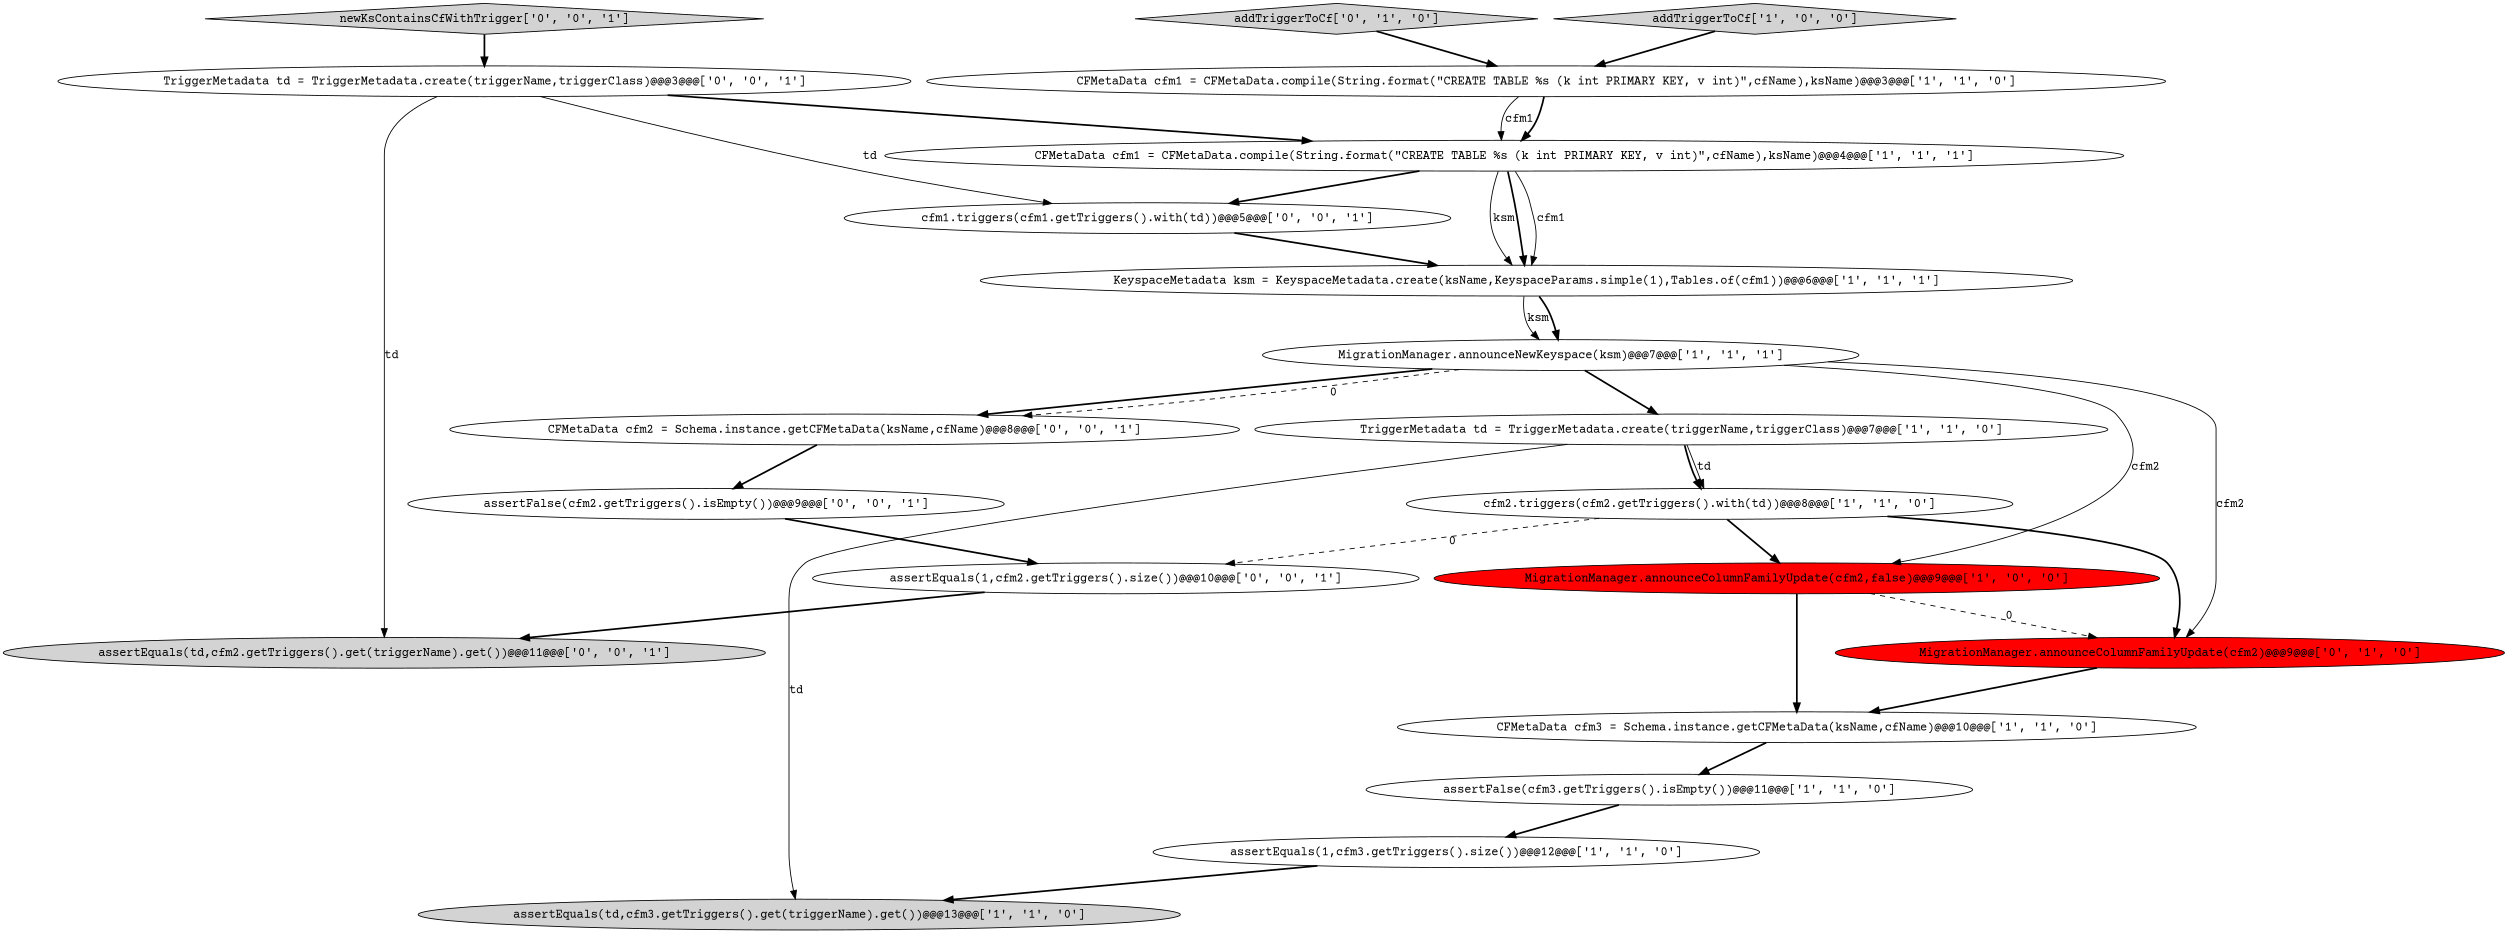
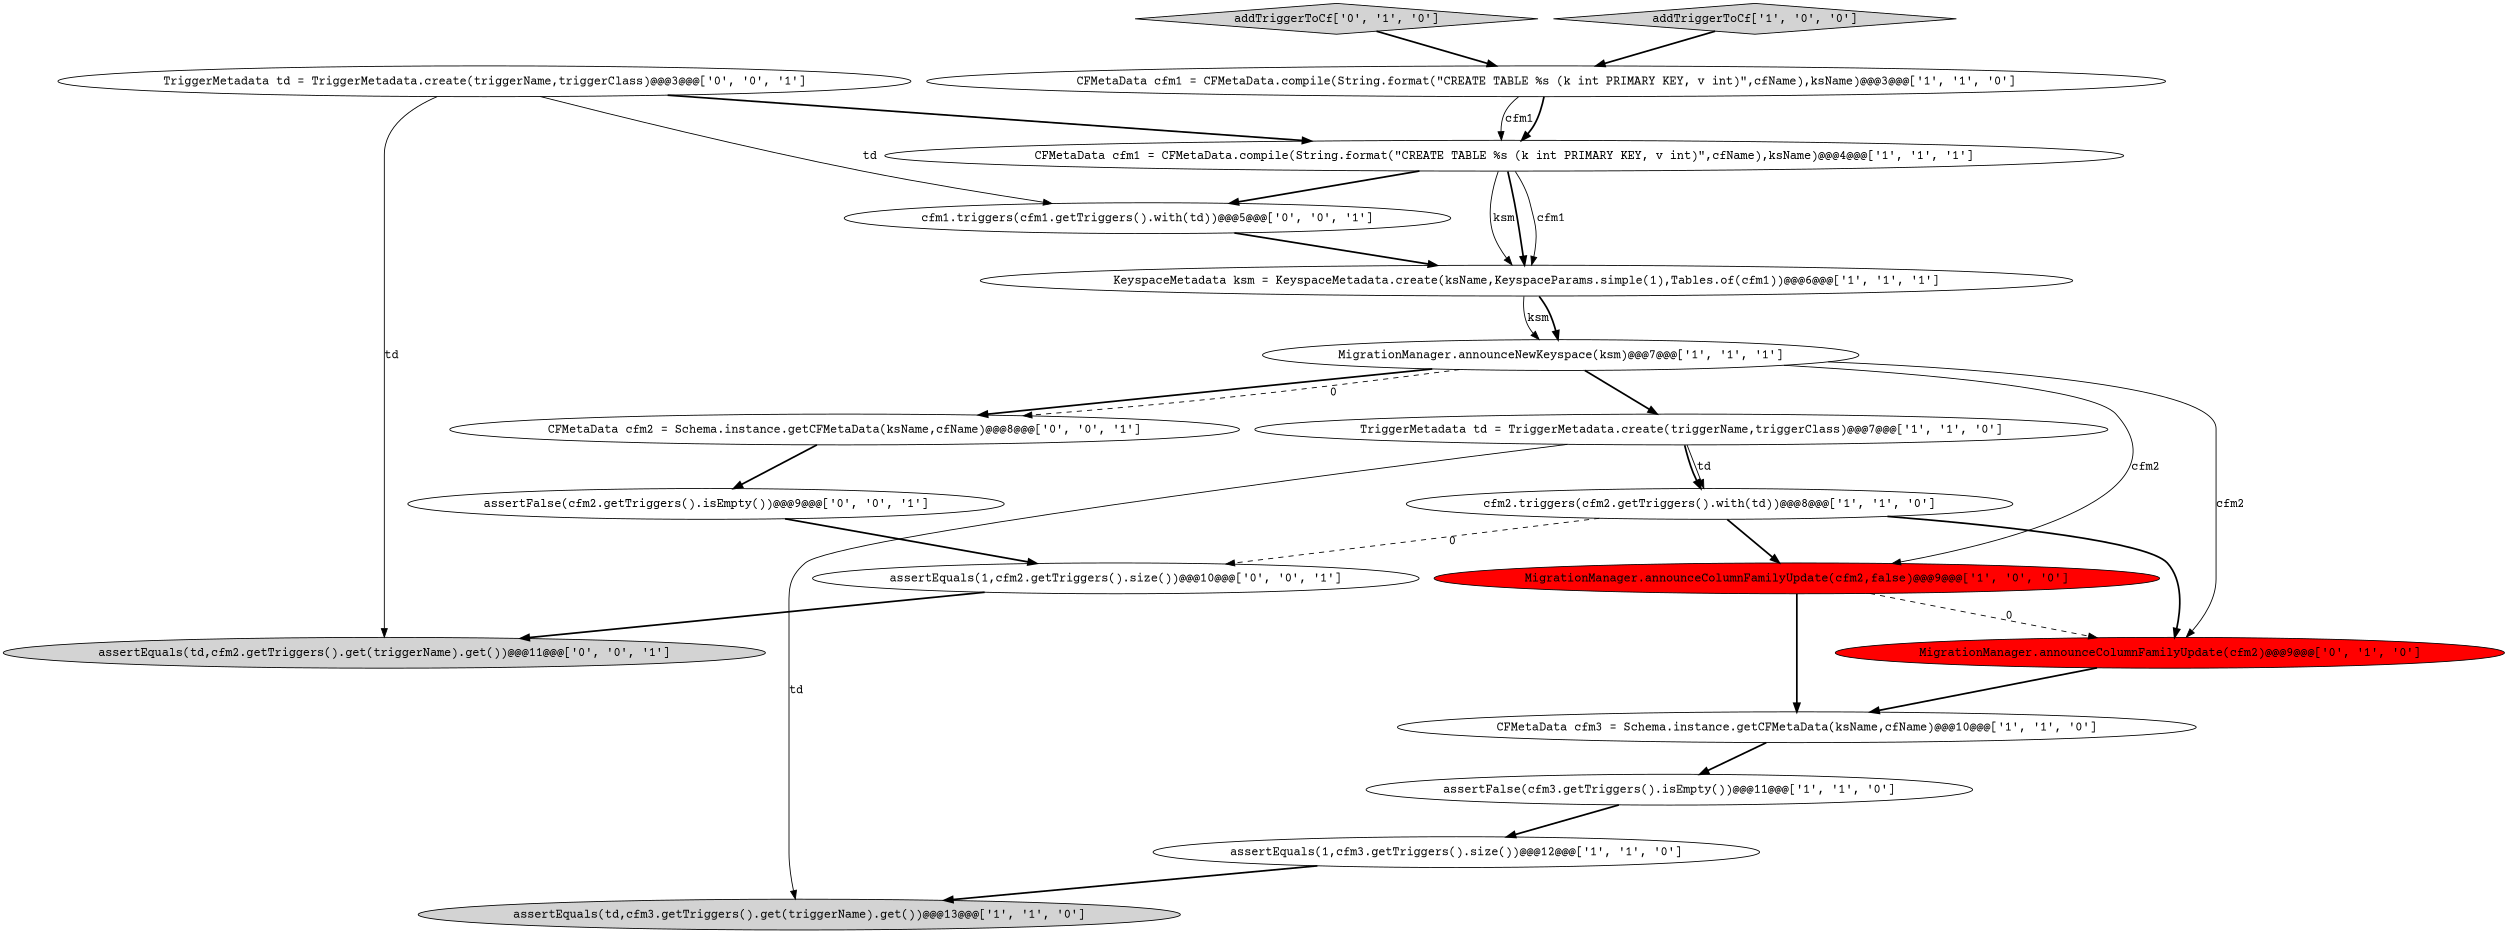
node "newKsContainsCfWithTrigger['0', '0', '1']": removed
